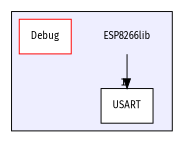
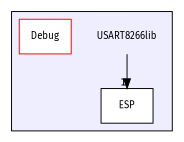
node "ESP8266lib": label "ESP8266lib" -> "USART8266lib"
node "USART": label "USART" -> "ESP"
